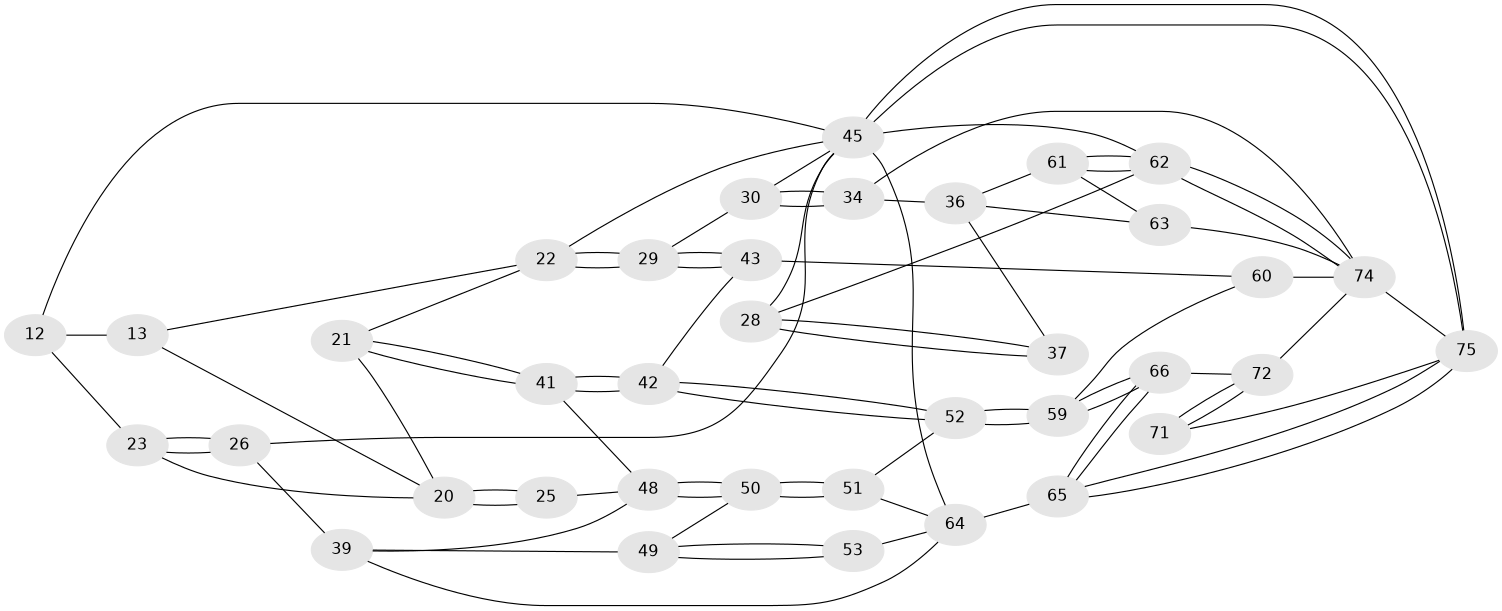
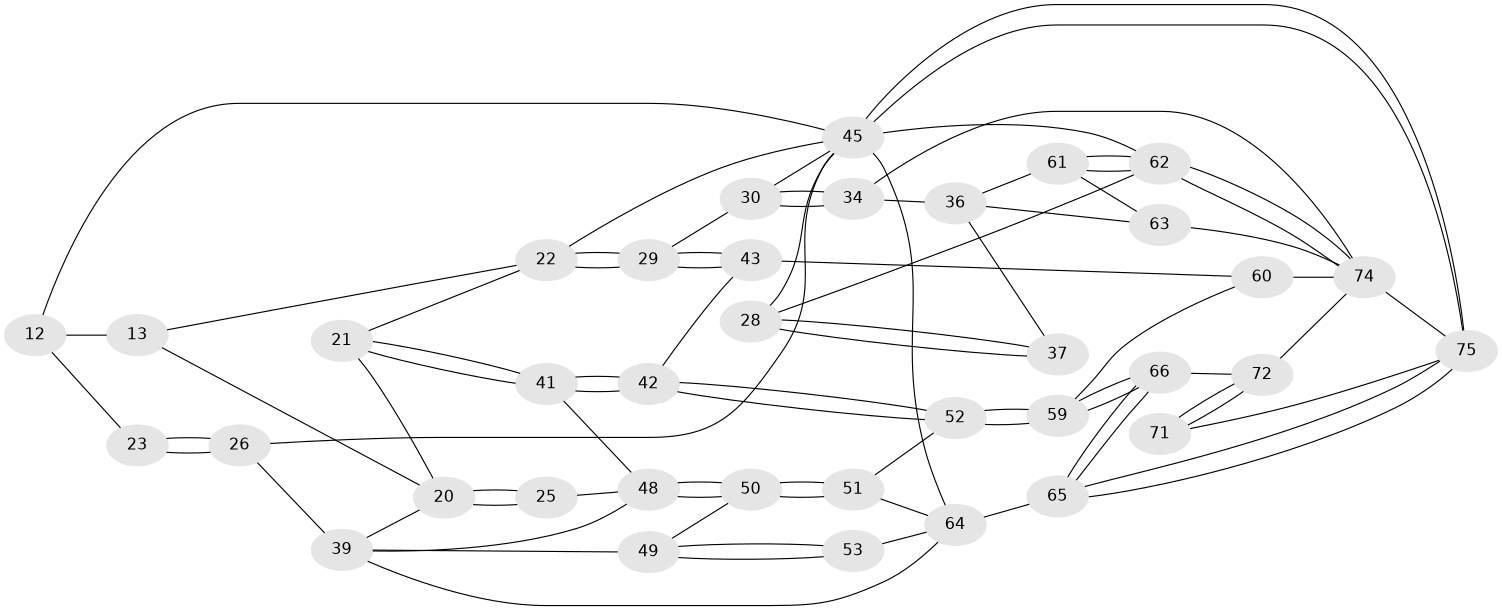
edge "23" -- "20": now "39" -- "20"
